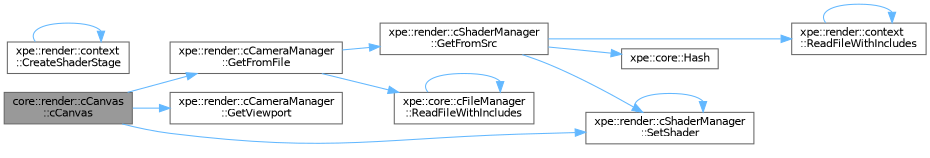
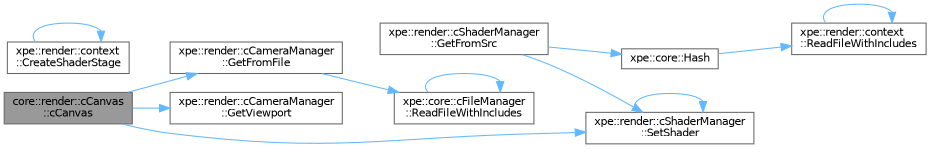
edge "xpe::render::cShaderManager ::GetFromSrc" -> "xpe::render::context ::ReadFileWithIncludes": now "xpe::core::Hash" -> "xpe::render::context ::ReadFileWithIncludes"
edge "xpe::render::cCameraManager ::GetFromFile" -> "xpe::render::cShaderManager ::GetFromSrc": removed
